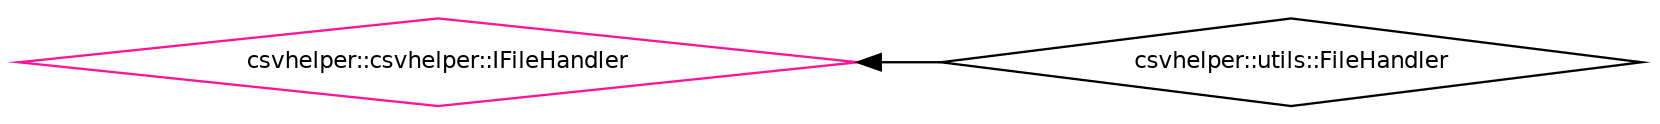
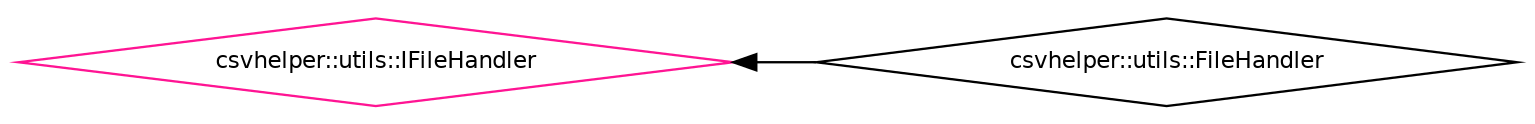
node "csvhelper::csvhelper::IFileHandler": label "csvhelper::csvhelper::IFileHandler" -> "csvhelper::utils::IFileHandler"
